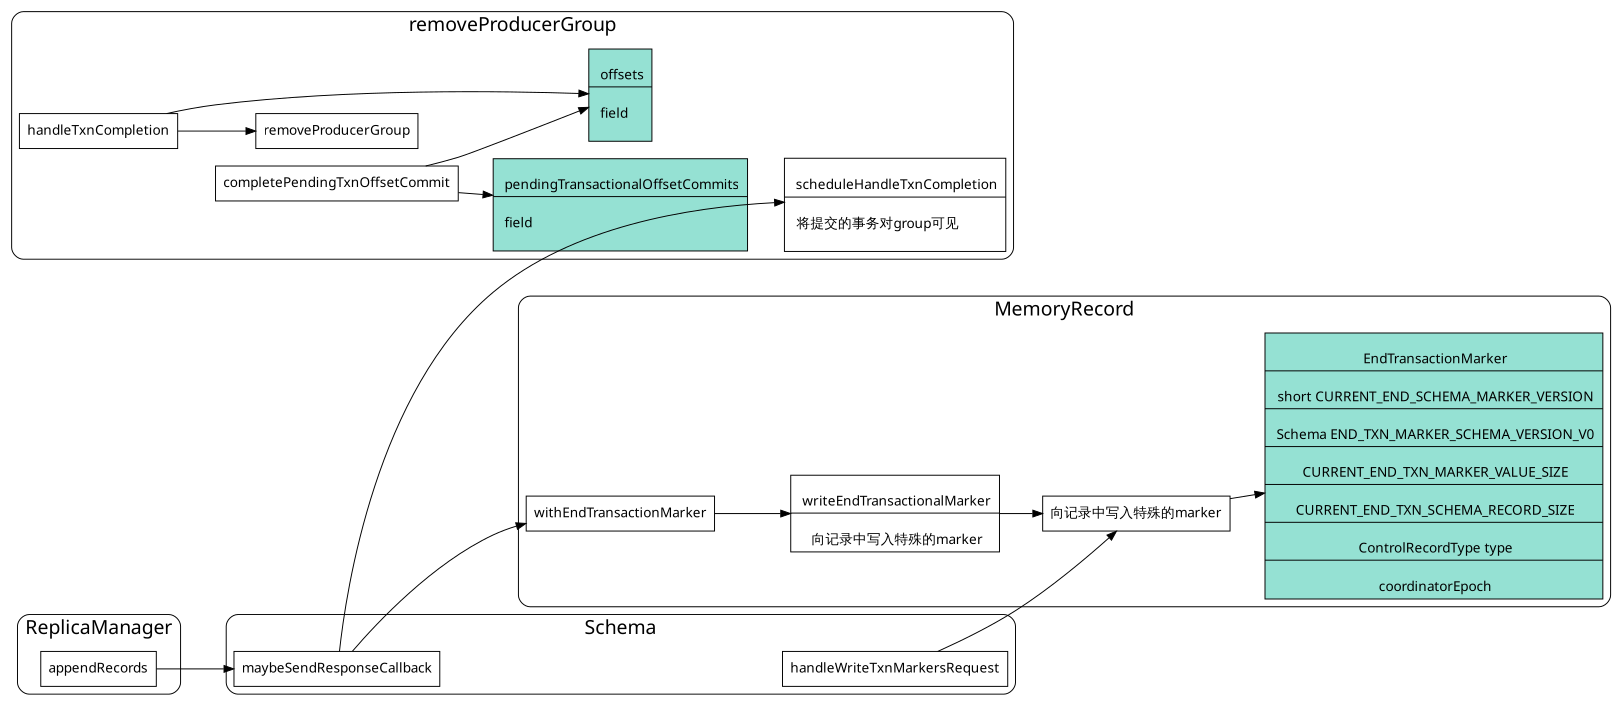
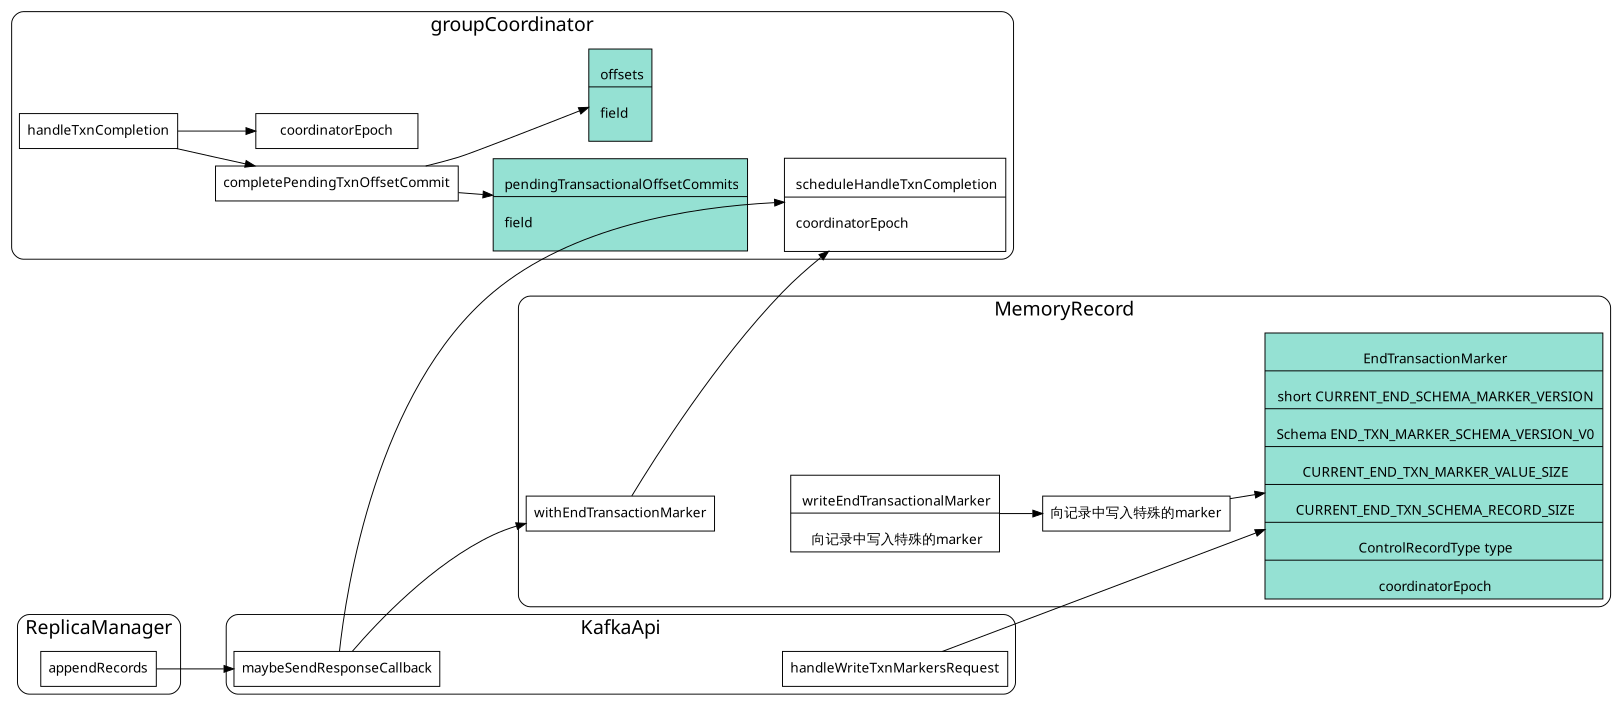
cluster "removeProducerGroup": label "removeProducerGroup" -> "groupCoordinator"
edge "handleTxnCompletion" -> "offsets": now "handleTxnCompletion" -> "completePendingTxnOffsetCommit"
node "removeProducerGroup": label "removeProducerGroup" -> "coordinatorEpoch"
node "scheduleHandleTxnCompletion": text "将提交的事务对group可见" -> "coordinatorEpoch"
edge "withEndTransactionMarker" -> "writeEndTransactionalMarker": now "withEndTransactionMarker" -> "scheduleHandleTxnCompletion"
edge "handleWriteTxnMarkersRequest" -> "向记录中写入特殊的marker": now "handleWriteTxnMarkersRequest" -> "EndTransactionMarker"
cluster "Schema": label "Schema" -> "KafkaApi"
